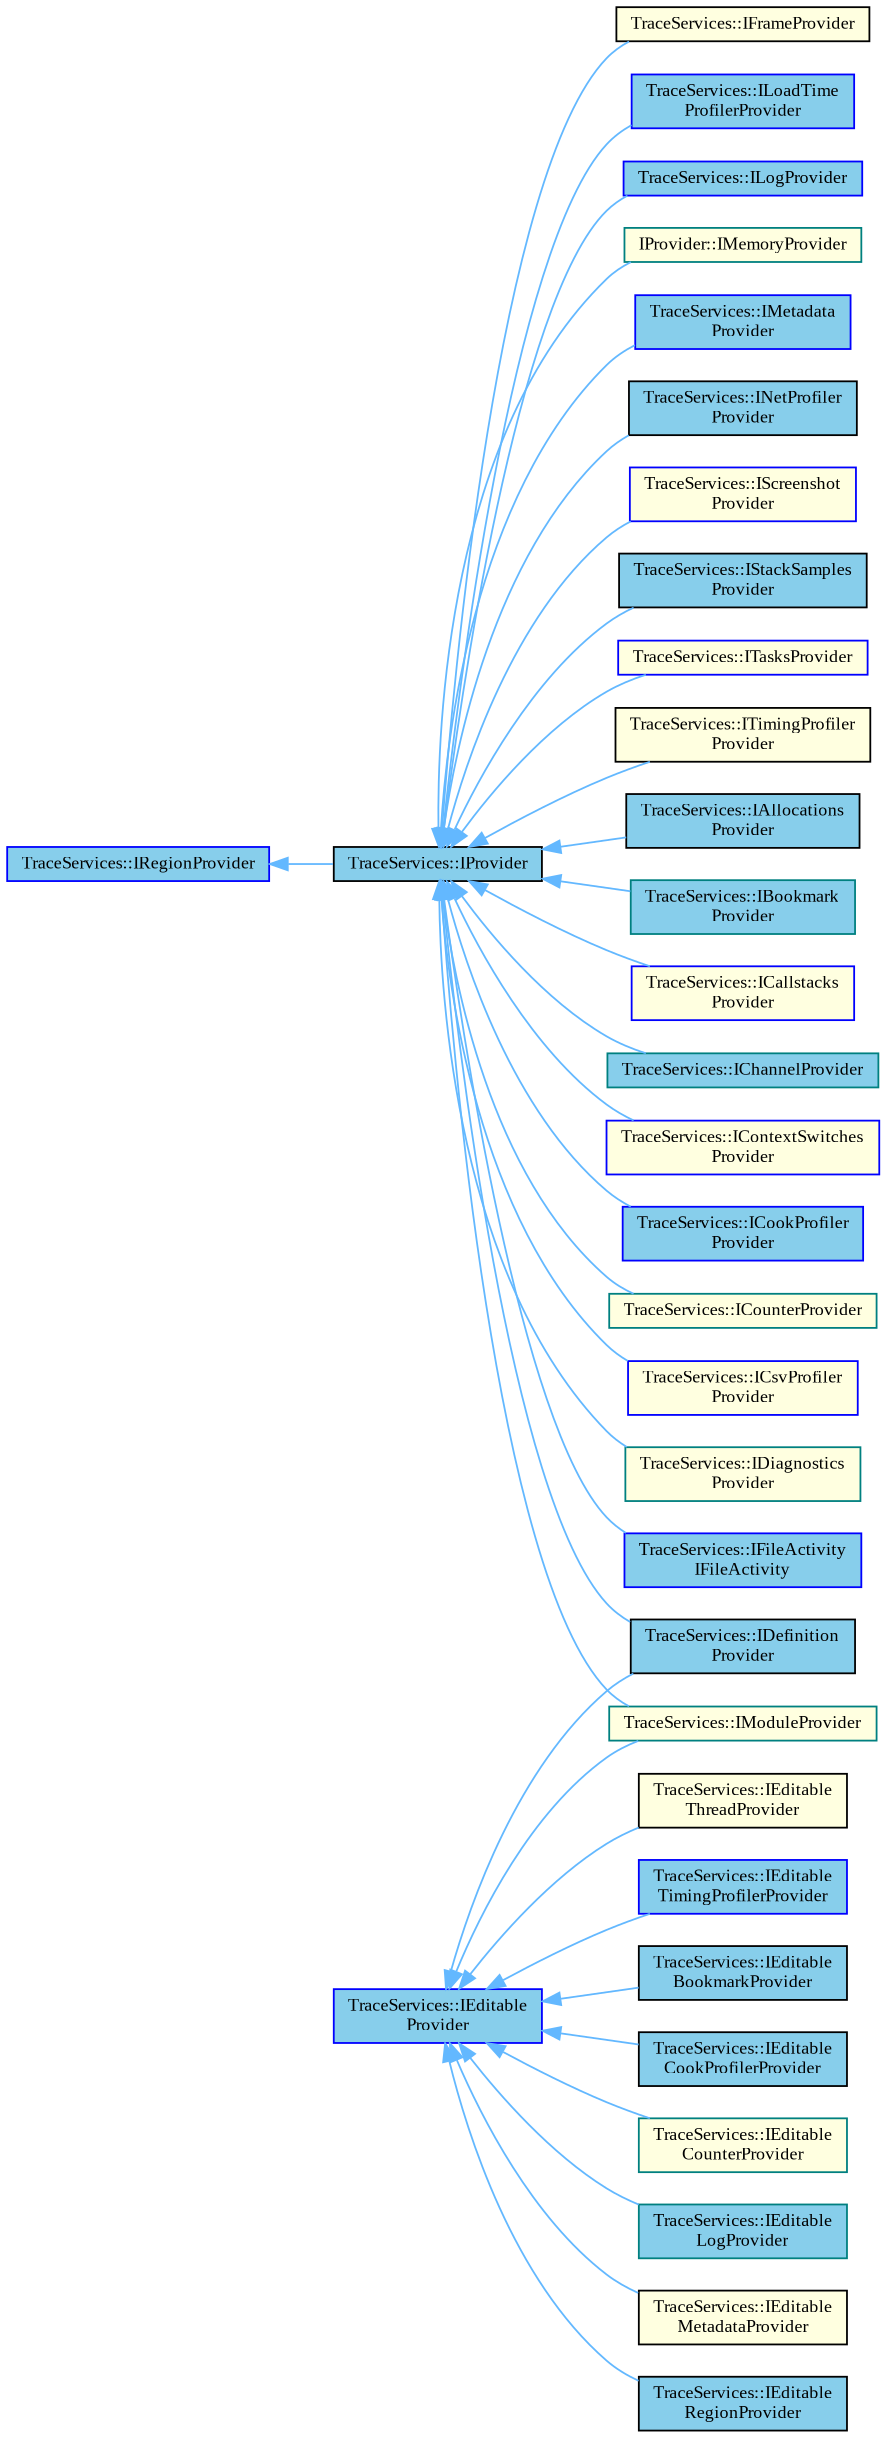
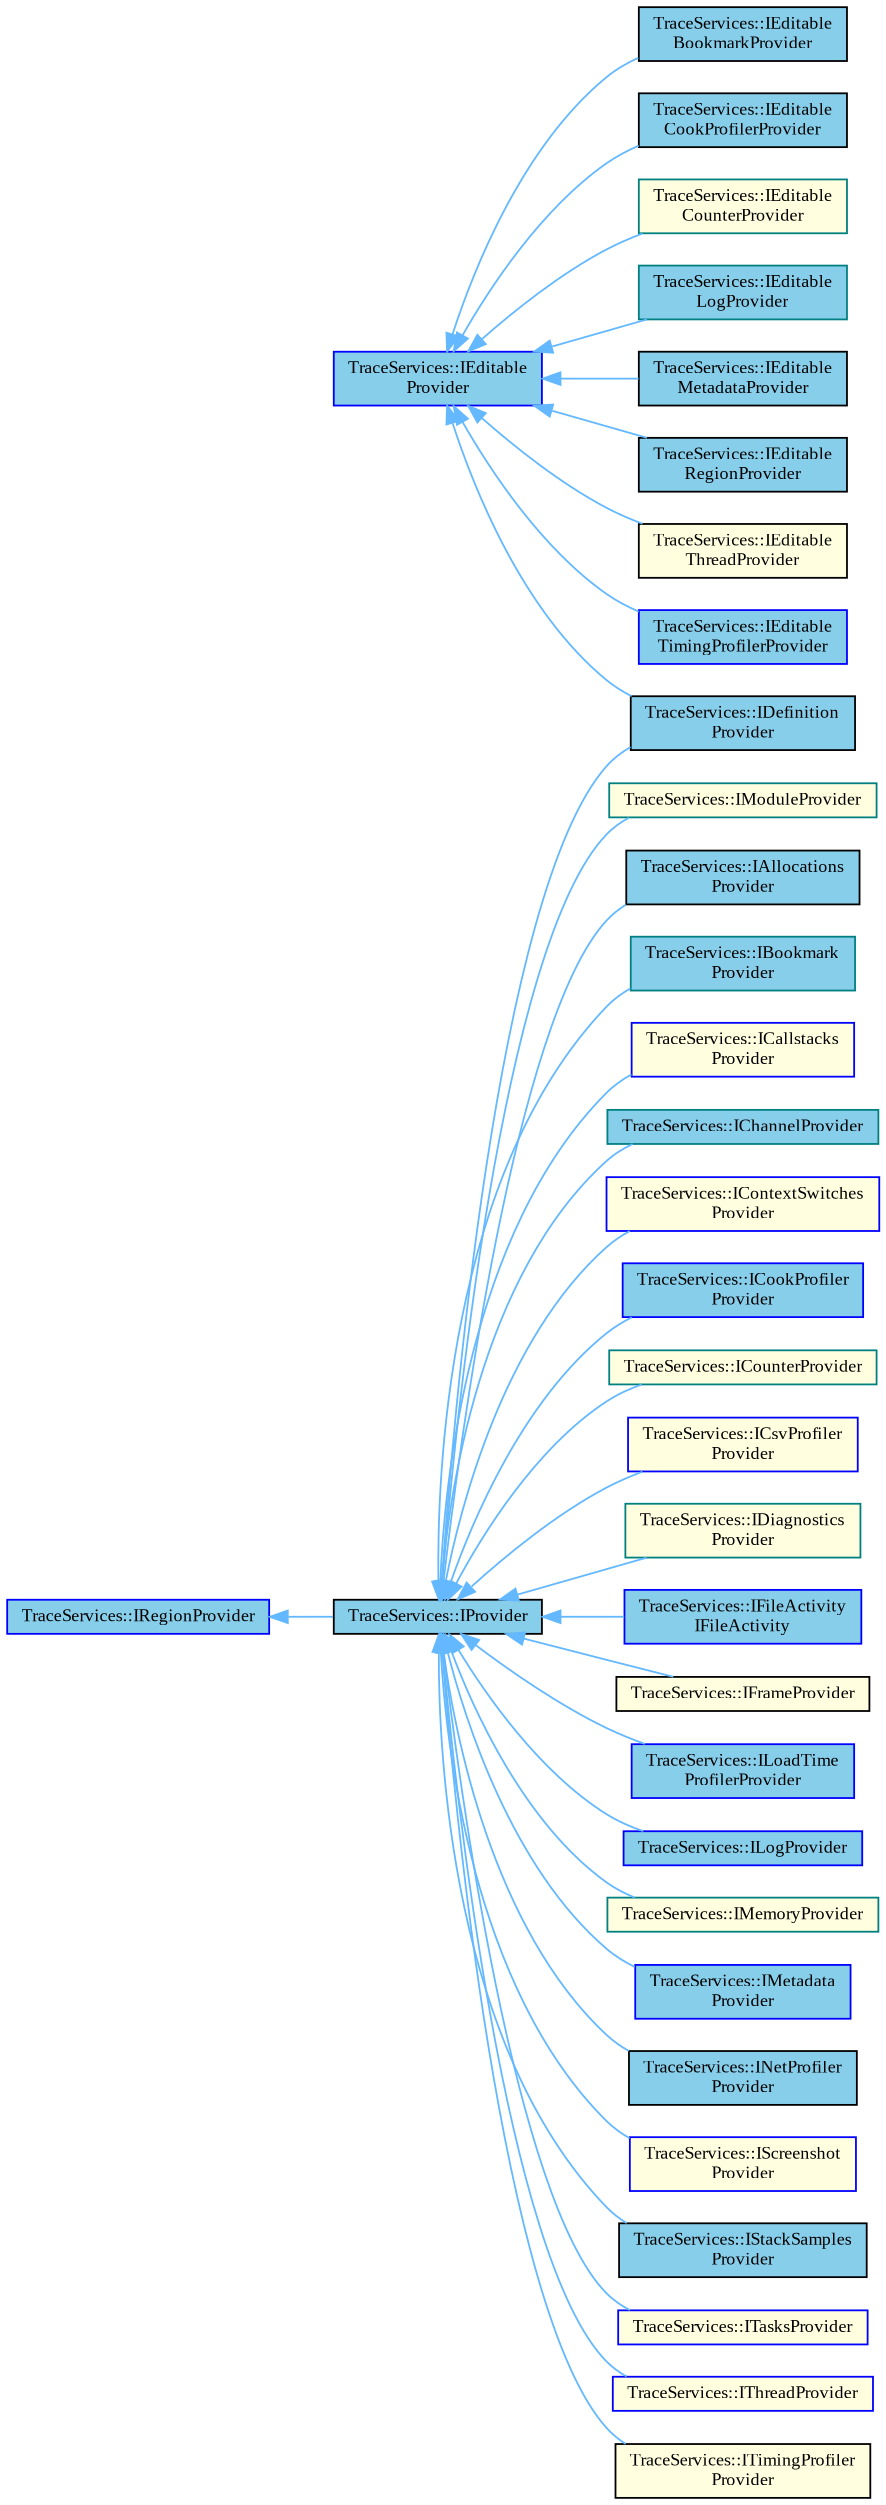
node "IProvider::IMemoryProvider": label "IProvider::IMemoryProvider" -> "TraceServices::IMemoryProvider"
edge "TraceServices::IModuleProvider" -> "TraceServices::IEditable Provider": removed
node "TraceServices::IEditable MetadataProvider": fillcolor lightyellow -> skyblue
node "TraceServices::IThreadProvider": added
